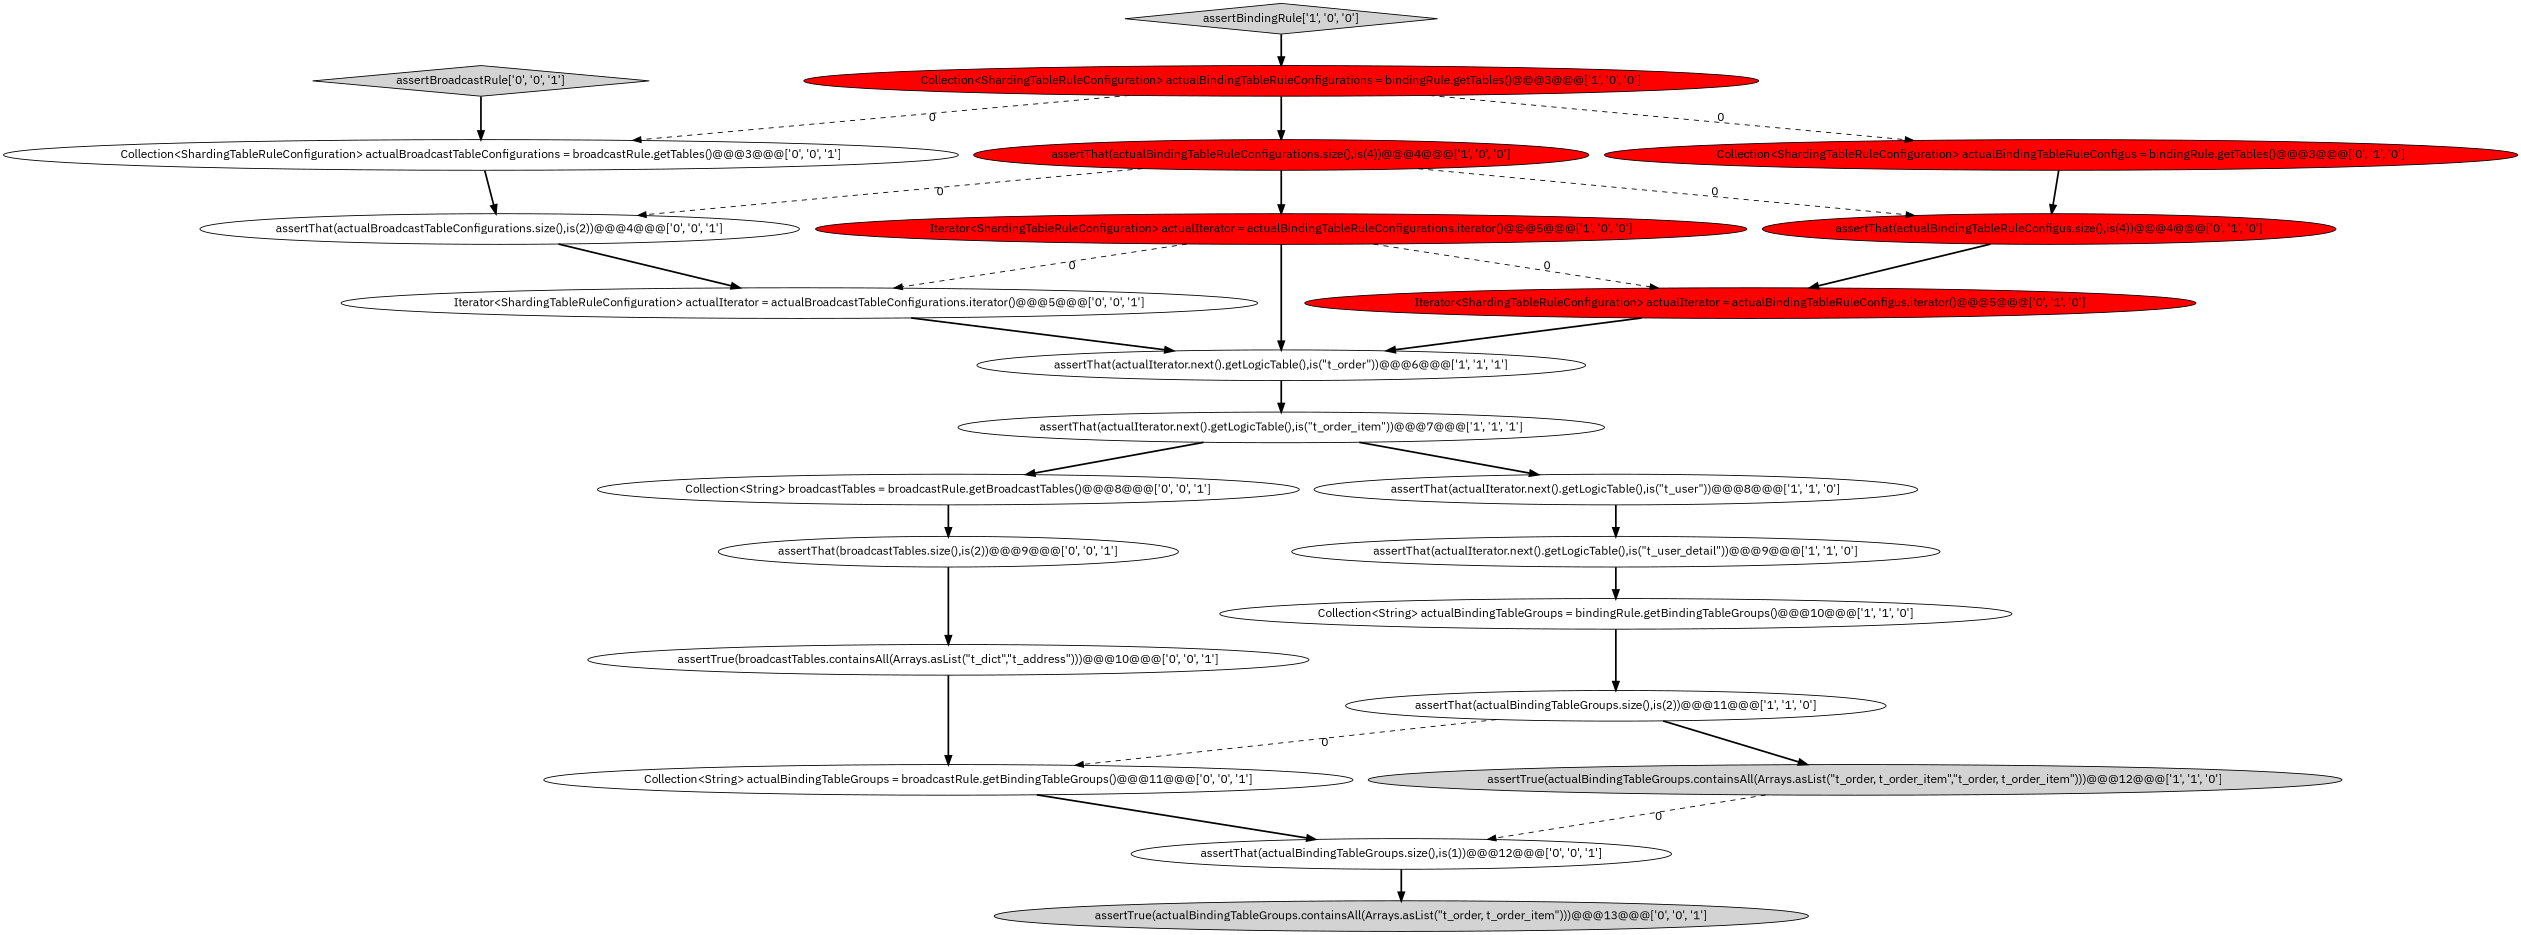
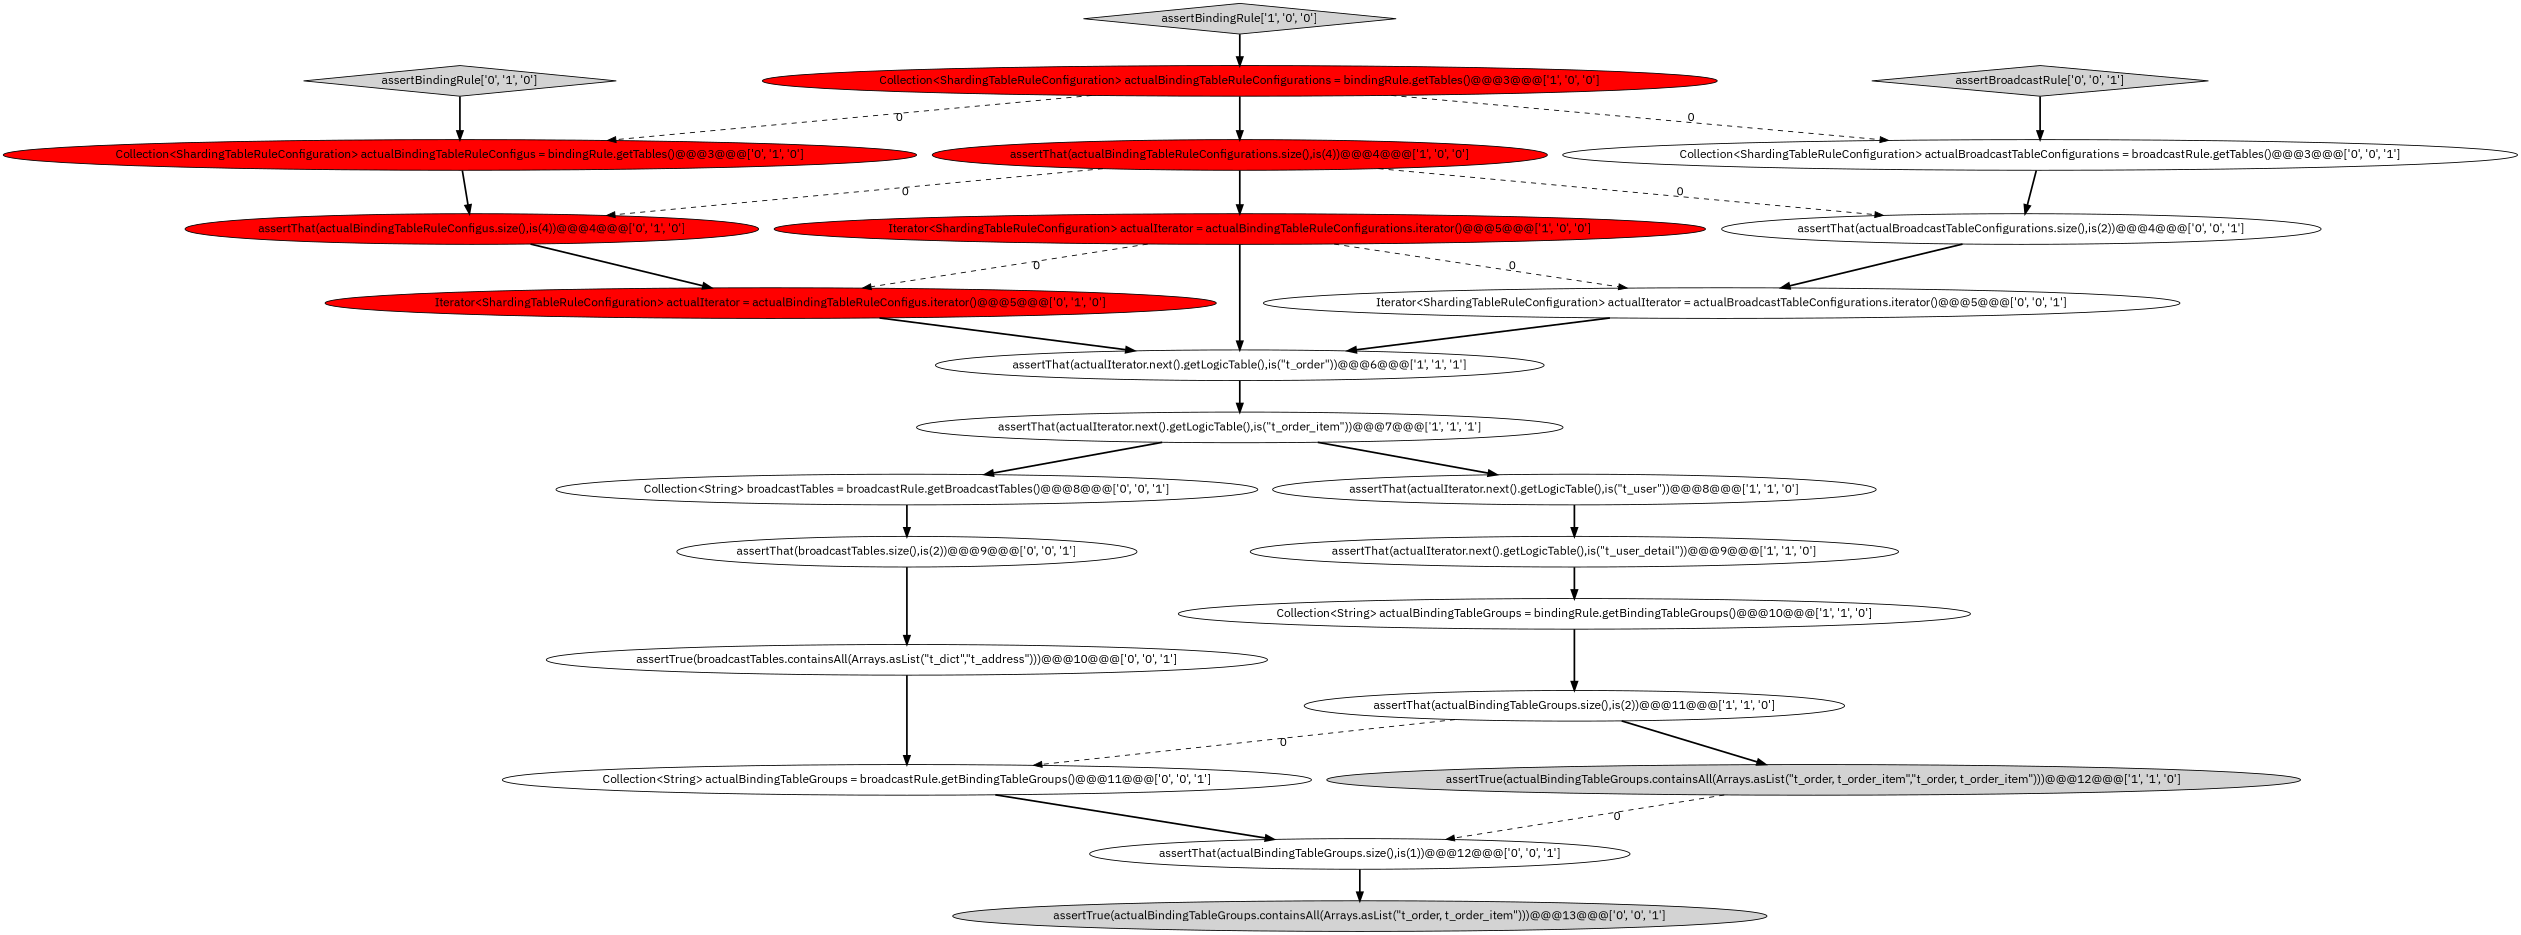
node "assertBindingRule['0', '1', '0']": added
